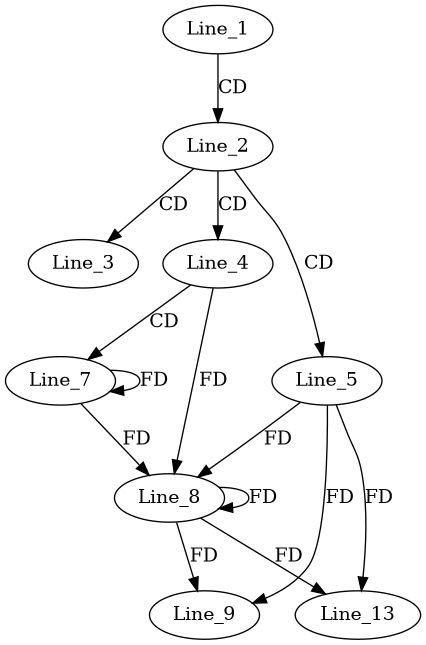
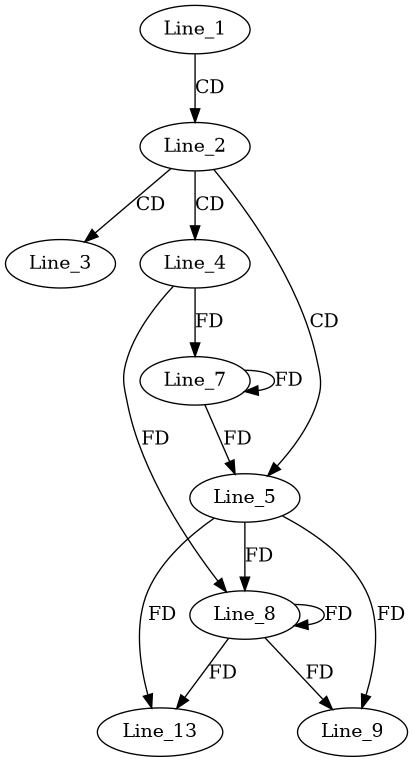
edge "Line_4" -> "Line_7": label "CD" -> "FD"
edge "Line_7" -> "Line_8": now "Line_7" -> "Line_5"
